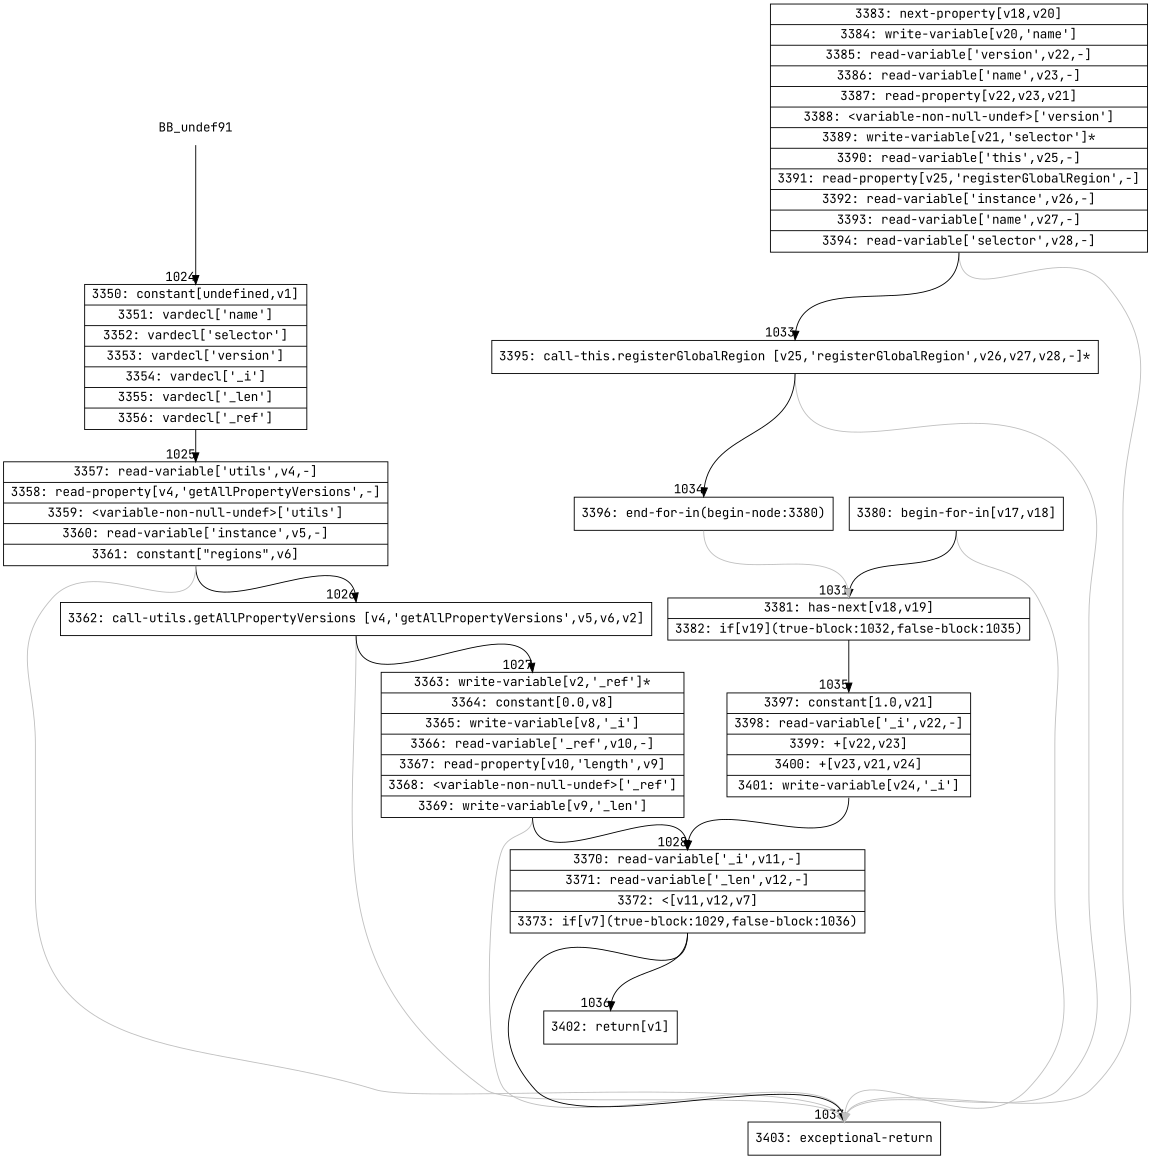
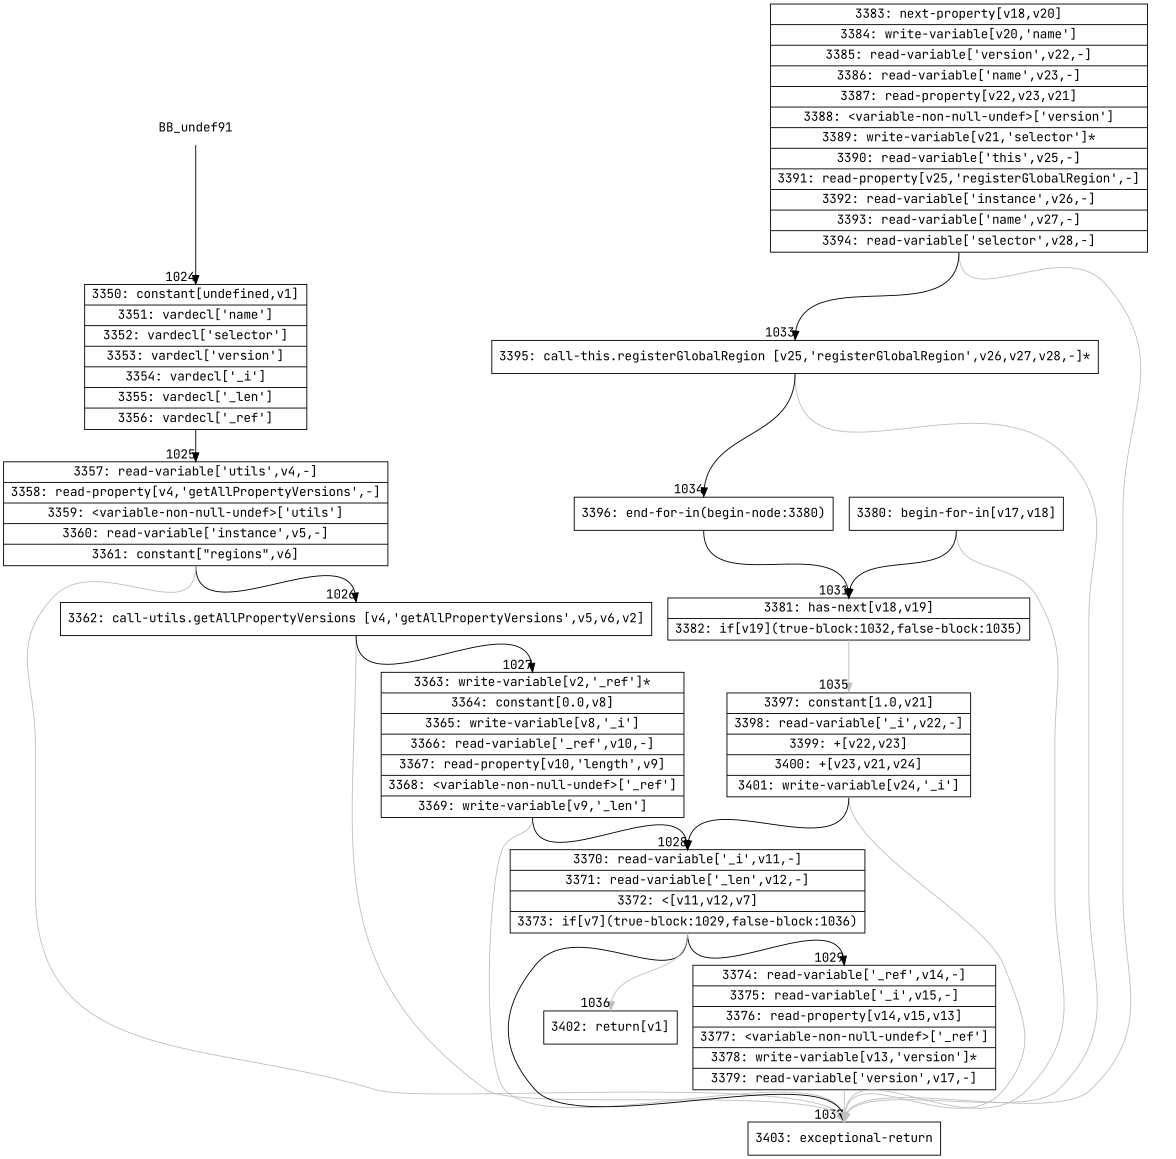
edge "3396: end-for-in(begin-node:3380)" -> "3381: has-next[v18,v19]": color gray -> black
edge "3381: has-next[v18,v19]" -> "3397: constant[1.0,v21]": color black -> gray
edge "3370: read-variable['_i',v11,-]" -> "3402: return[v1]": color black -> gray
edge "3397: constant[1.0,v21]" -> "3403: exceptional-return": added
node "3374: read-variable['_ref',v14,-]": added
